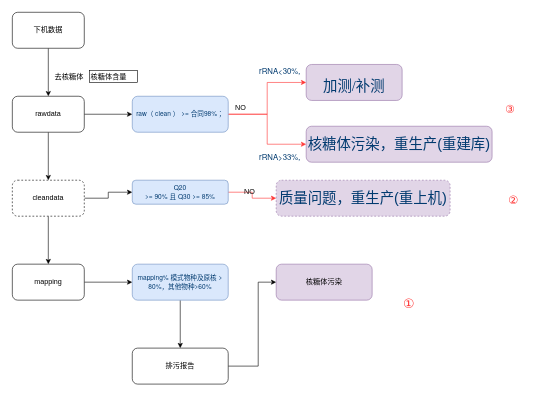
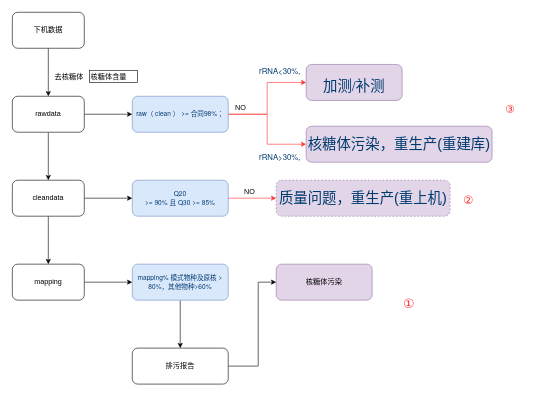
node "rRNA>33%,": label "rRNA>33%," -> "rRNA>30%,"
node "Q20 >= 90% 且 Q30 >= 85%": size 96x24 -> 96x36
node "cleandata": style dashed -> solid
node "②": moved (516, 198) -> (471, 198)
